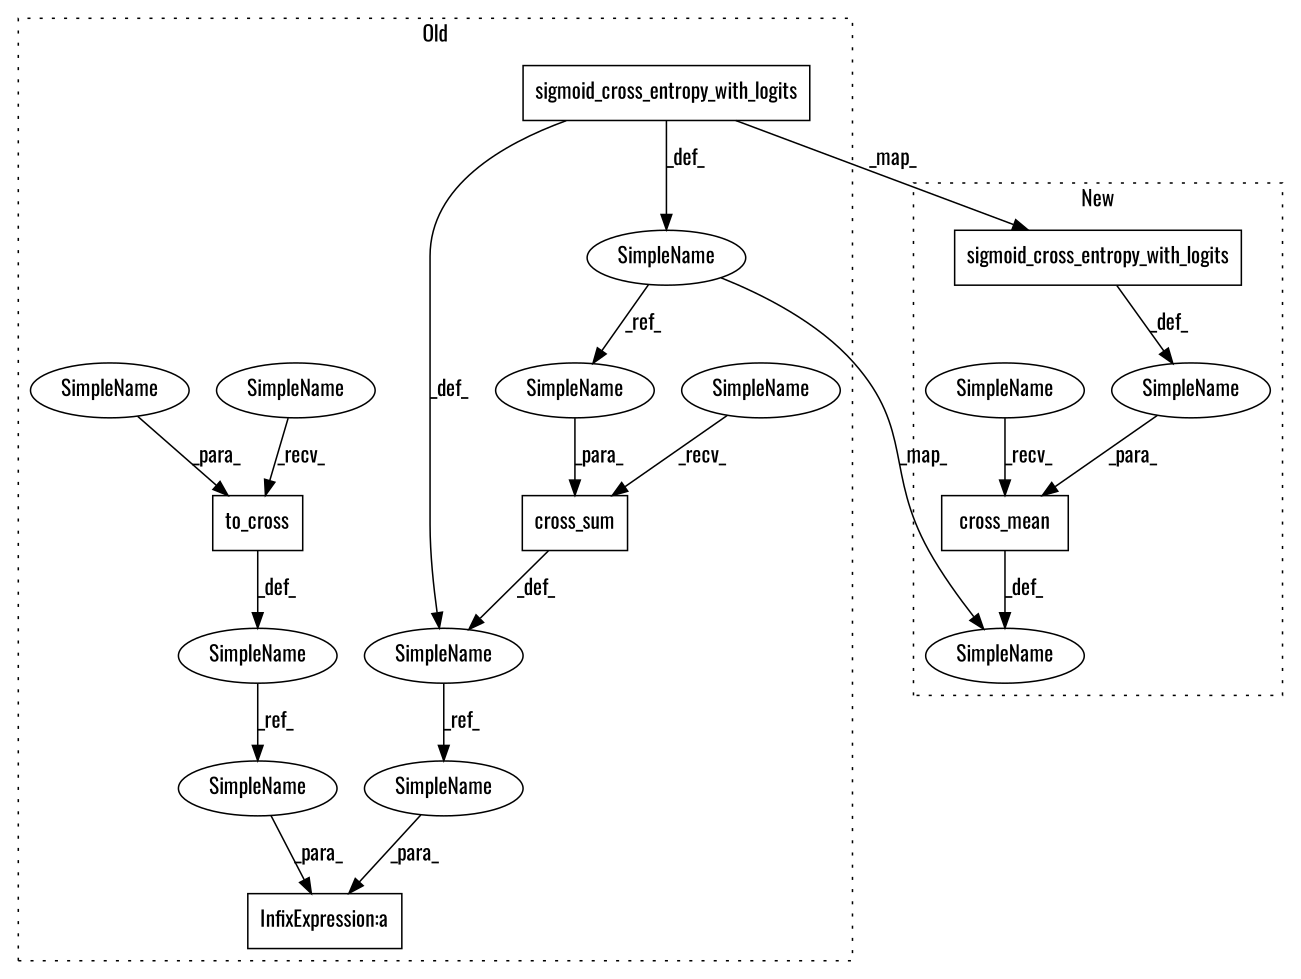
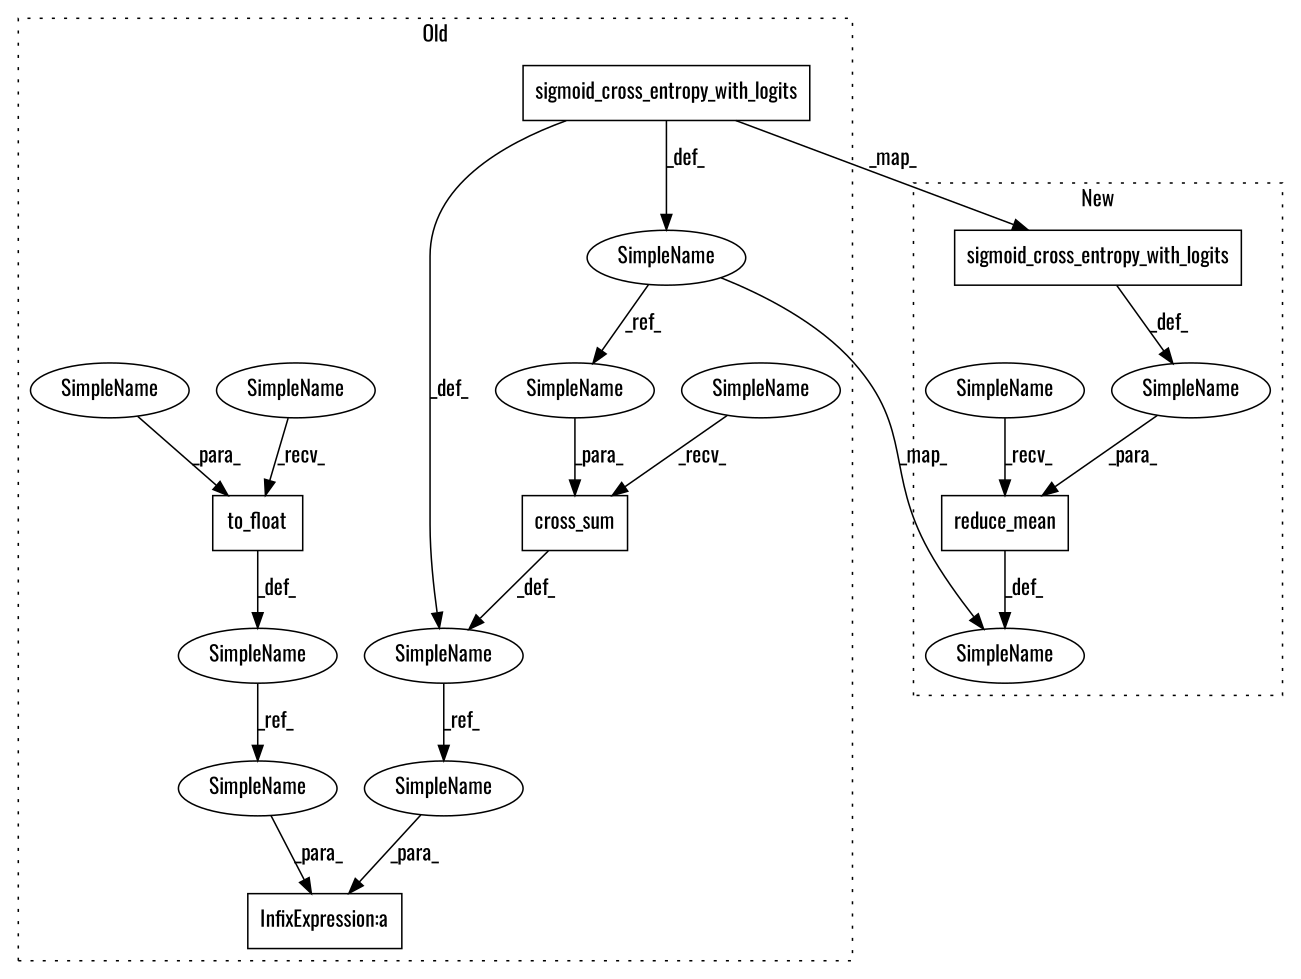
node "to_cross": label "to_cross" -> "to_float"
node "cross_mean": label "cross_mean" -> "reduce_mean"
